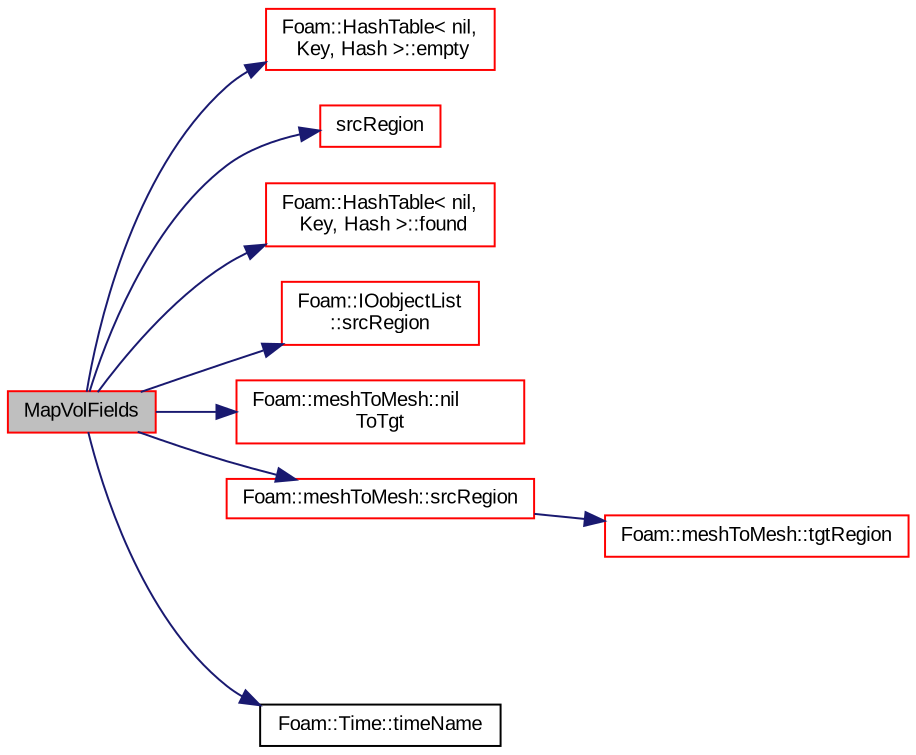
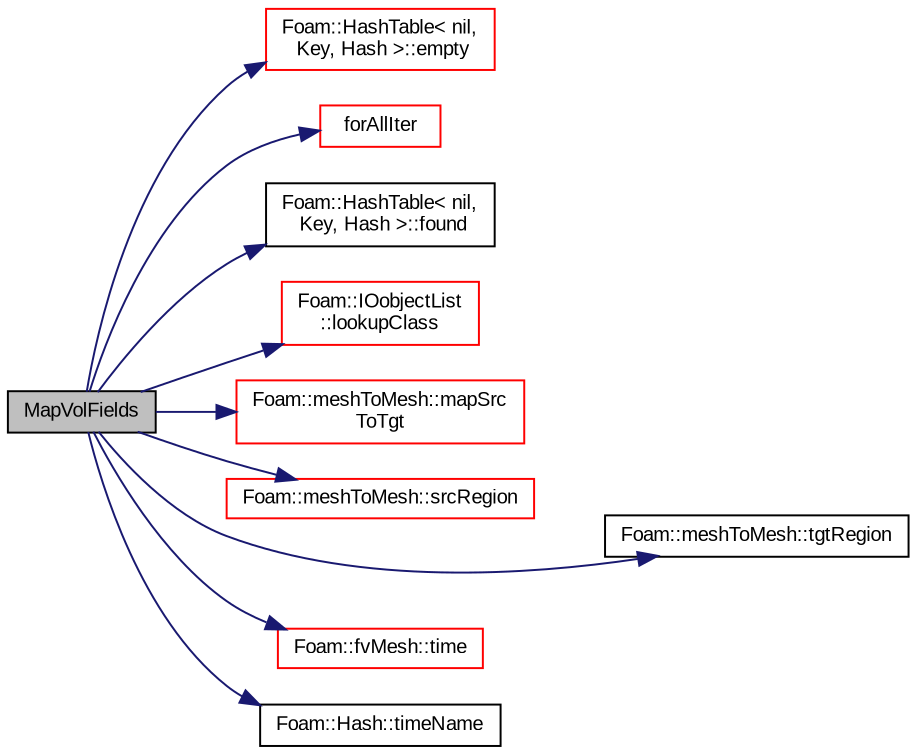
node "srcRegion": label "srcRegion" -> "forAllIter"
node "Foam::HashTable< nil, Key, Hash >::found": color red -> black
node "Foam::IOobjectList ::srcRegion": label "Foam::IOobjectList ::srcRegion" -> "Foam::IOobjectList ::lookupClass"
node "MapVolFields": color red -> black
node "Foam::meshToMesh::nil ToTgt": label "Foam::meshToMesh::nil ToTgt" -> "Foam::meshToMesh::mapSrc ToTgt"
edge "Foam::meshToMesh::srcRegion" -> "Foam::meshToMesh::tgtRegion": now "MapVolFields" -> "Foam::meshToMesh::tgtRegion"
node "Foam::meshToMesh::tgtRegion": color red -> black
node "Foam::fvMesh::time": added
node "Foam::Time::timeName": label "Foam::Time::timeName" -> "Foam::Hash::timeName"
